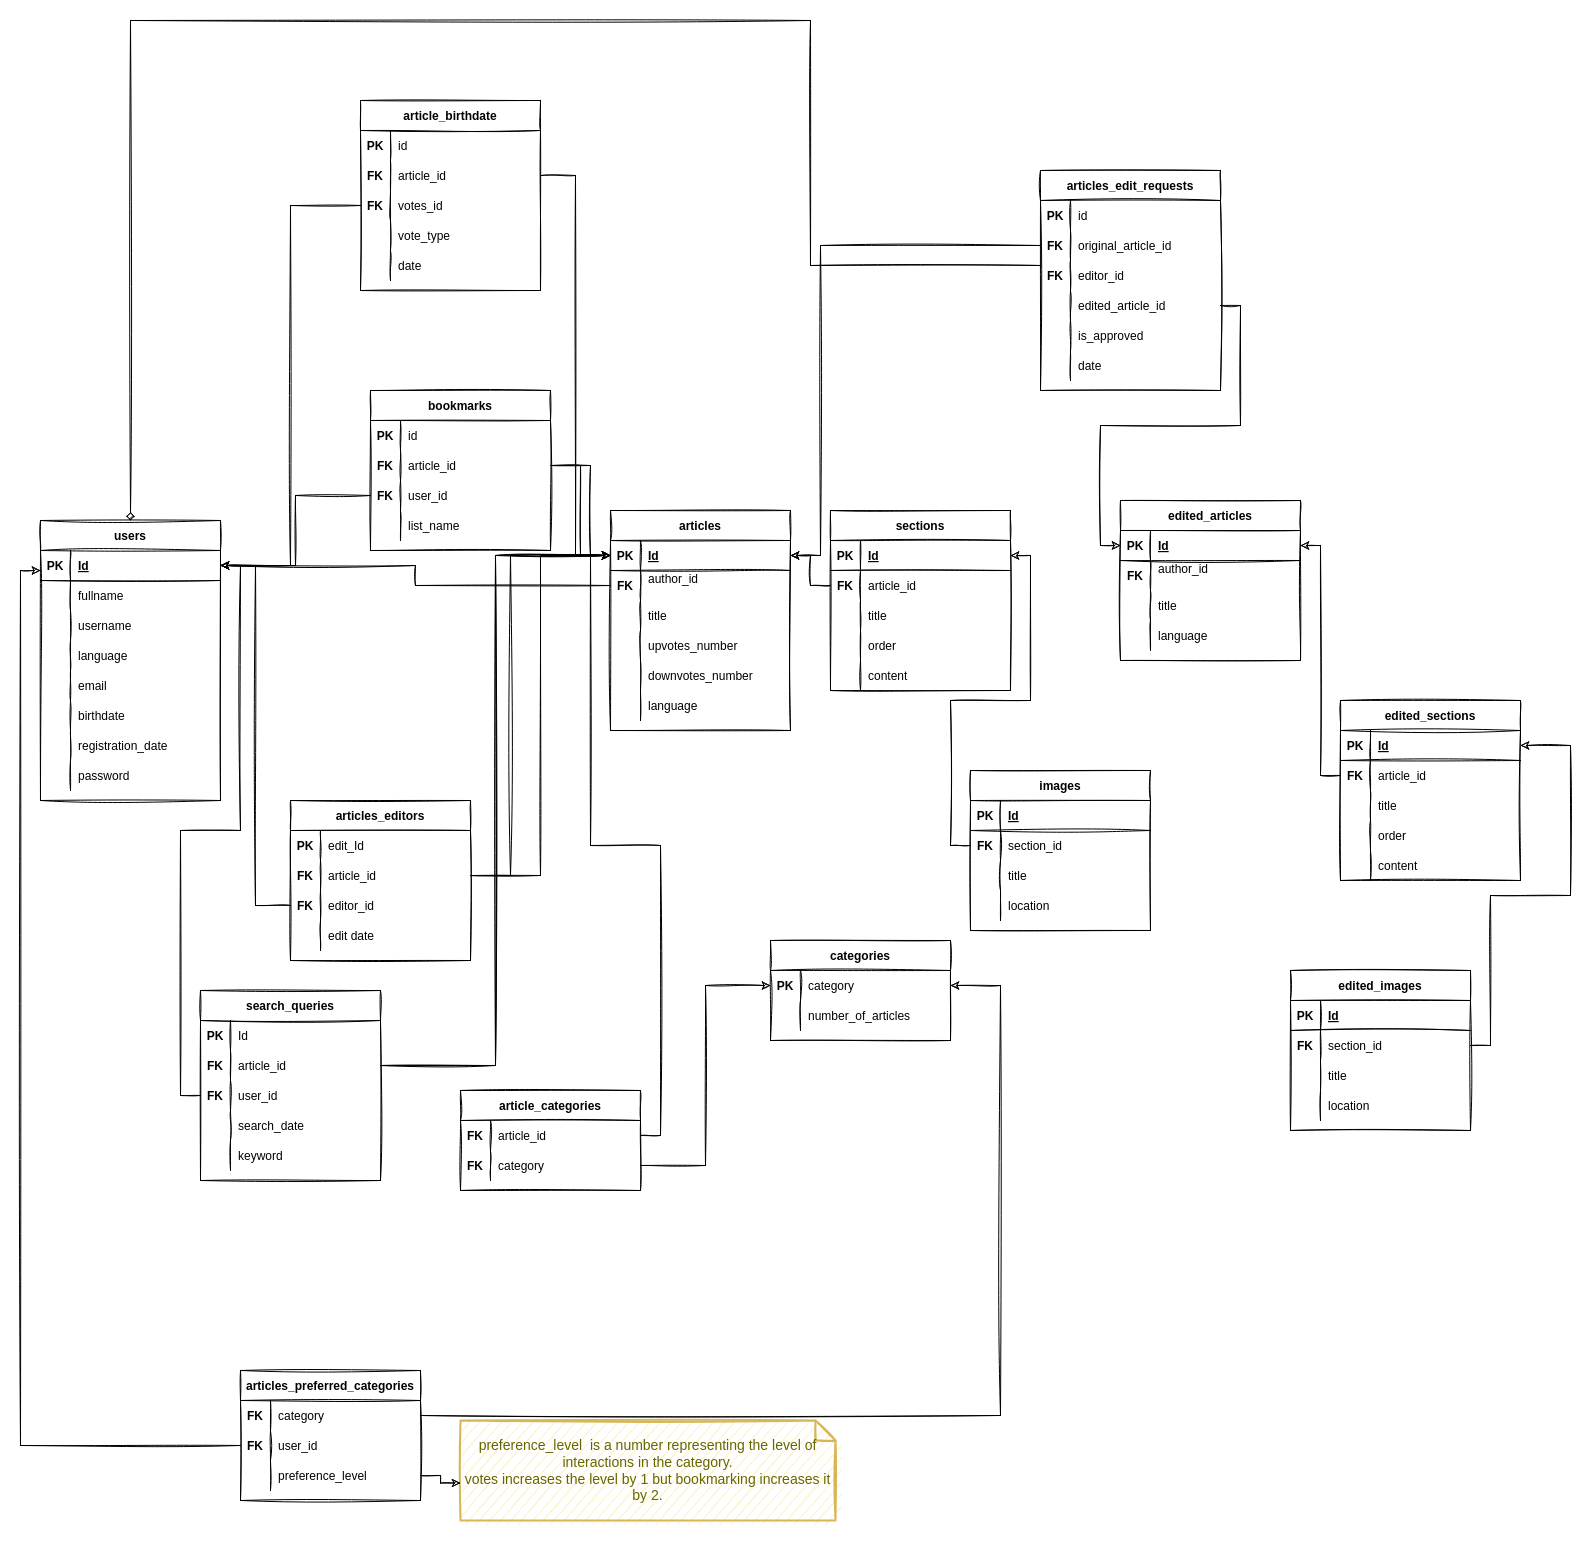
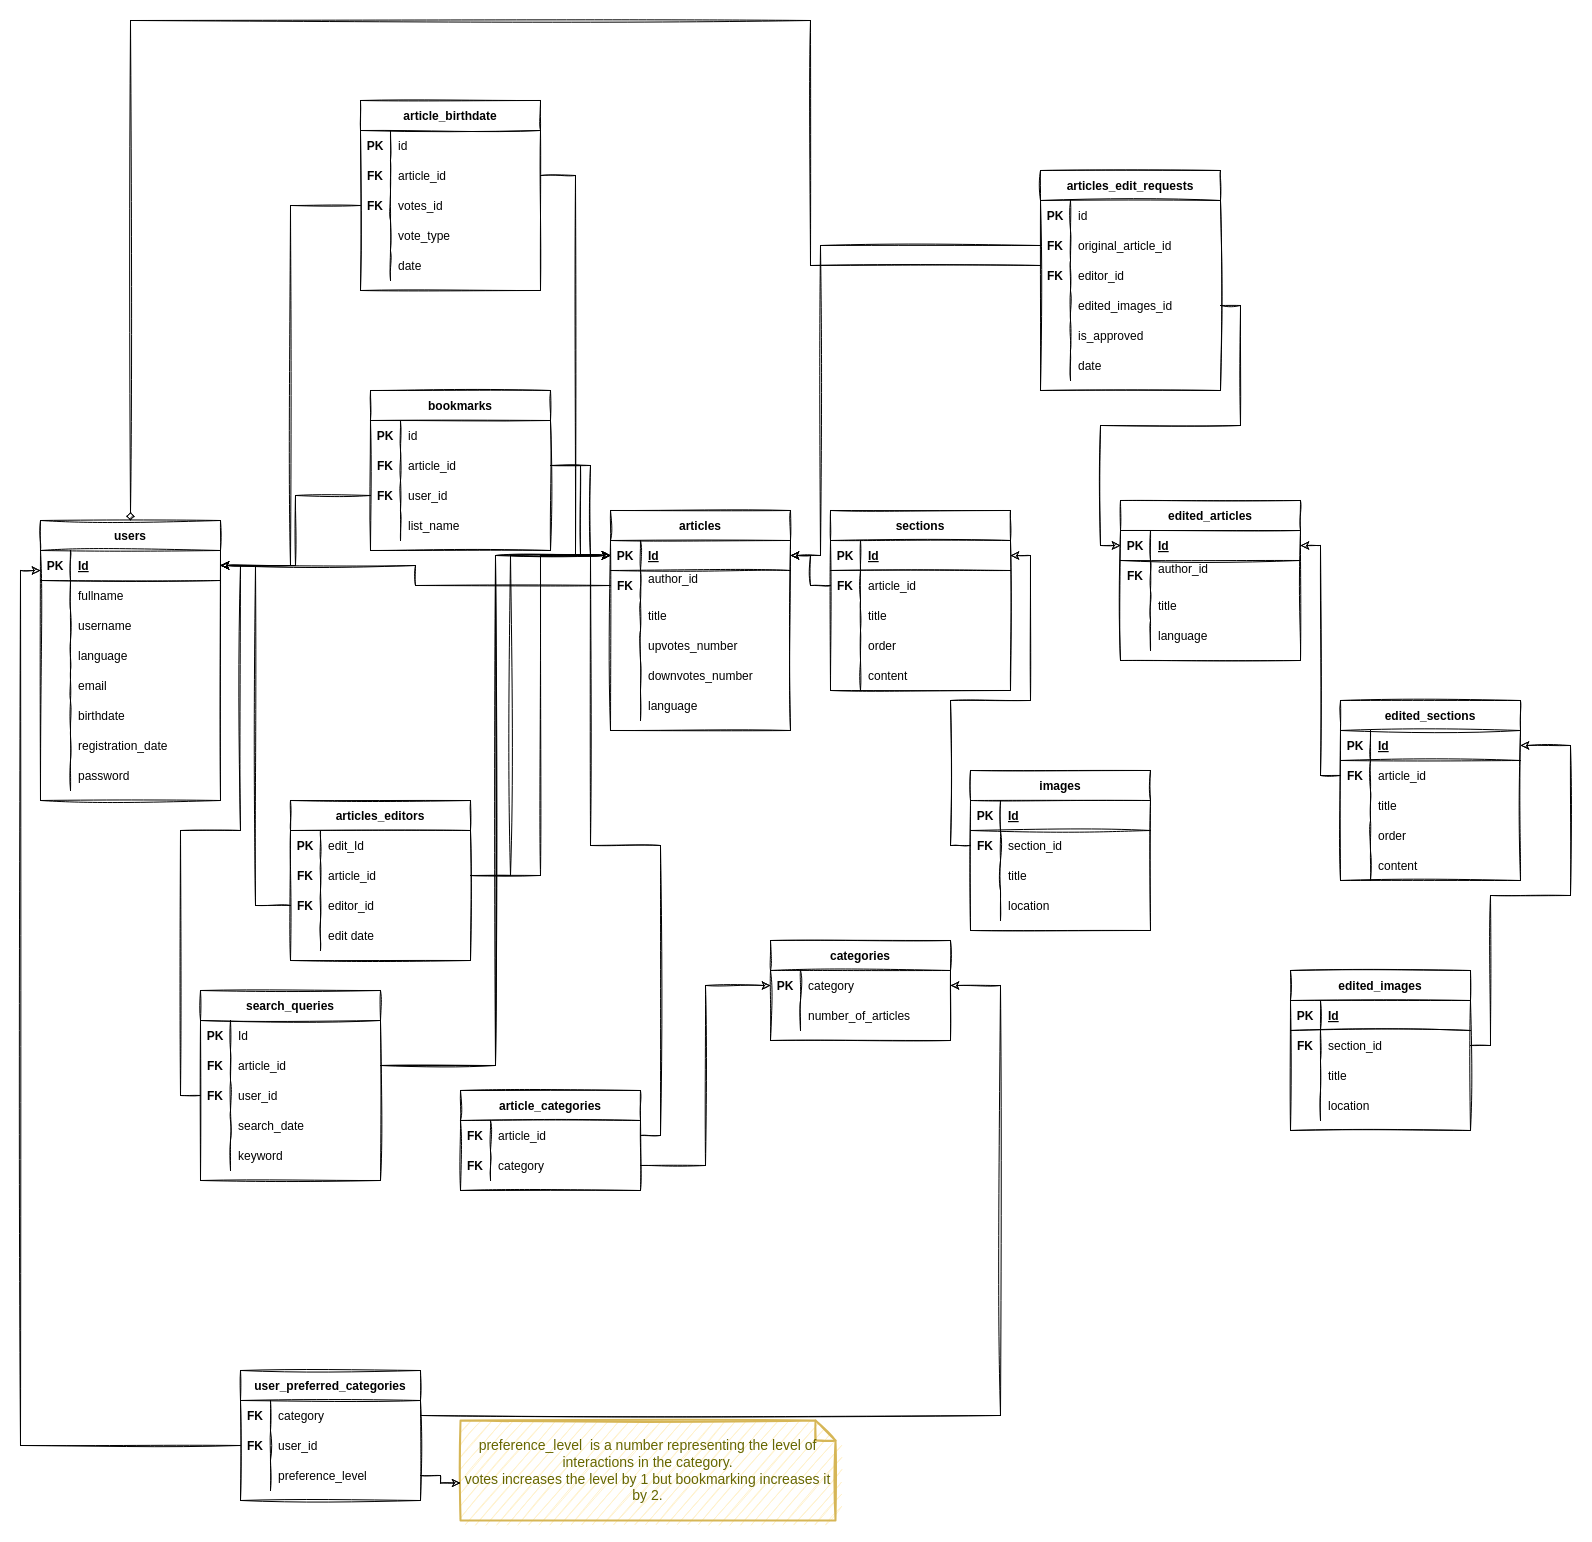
node "edited_article_id": label "edited_article_id" -> "edited_images_id"
node "articles_preferred_categories": label "articles_preferred_categories" -> "user_preferred_categories"
